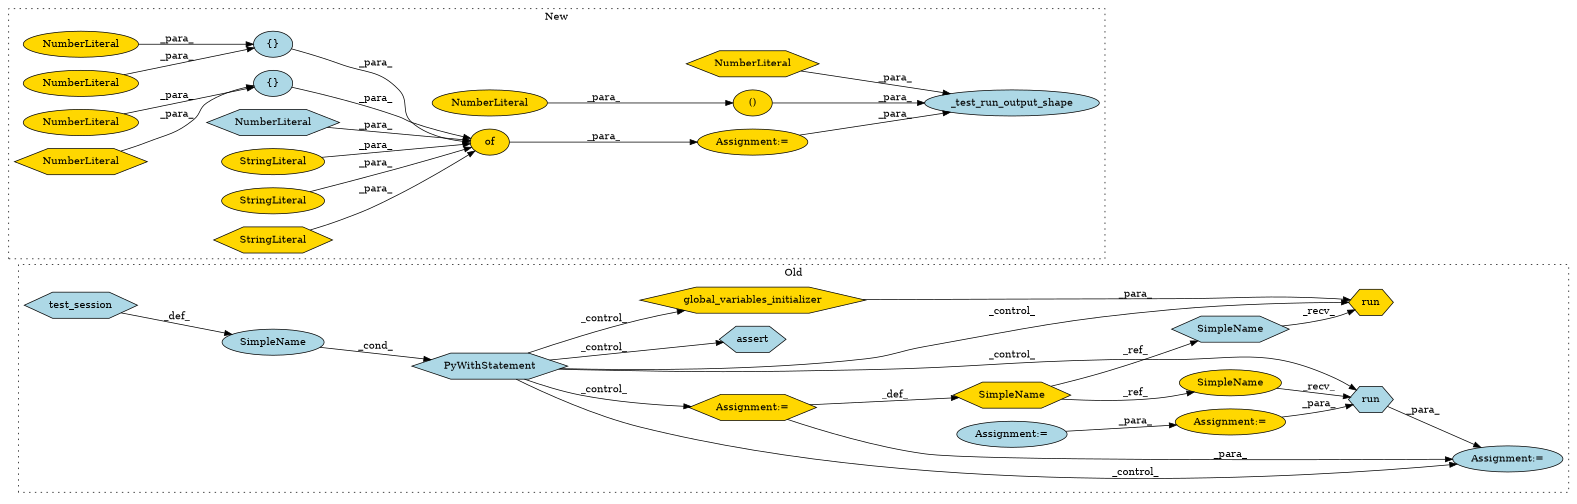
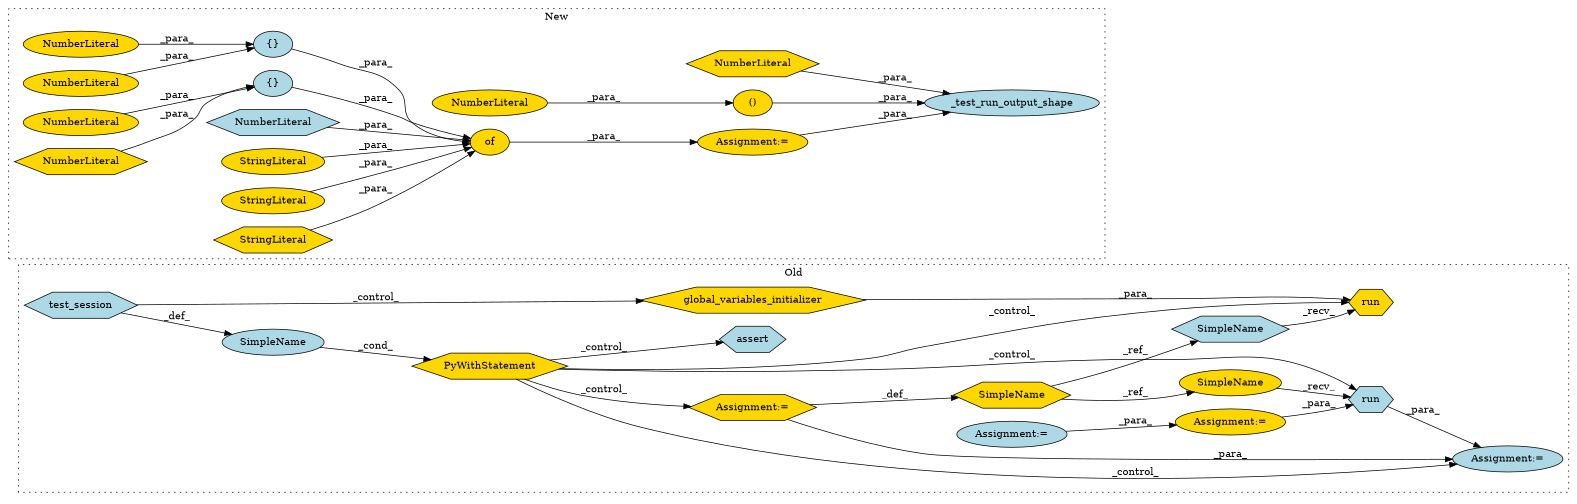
edge "PyWithStatement" -> "global_variables_initializer": now "test_session" -> "global_variables_initializer"
node "PyWithStatement": fillcolor lightblue -> gold
